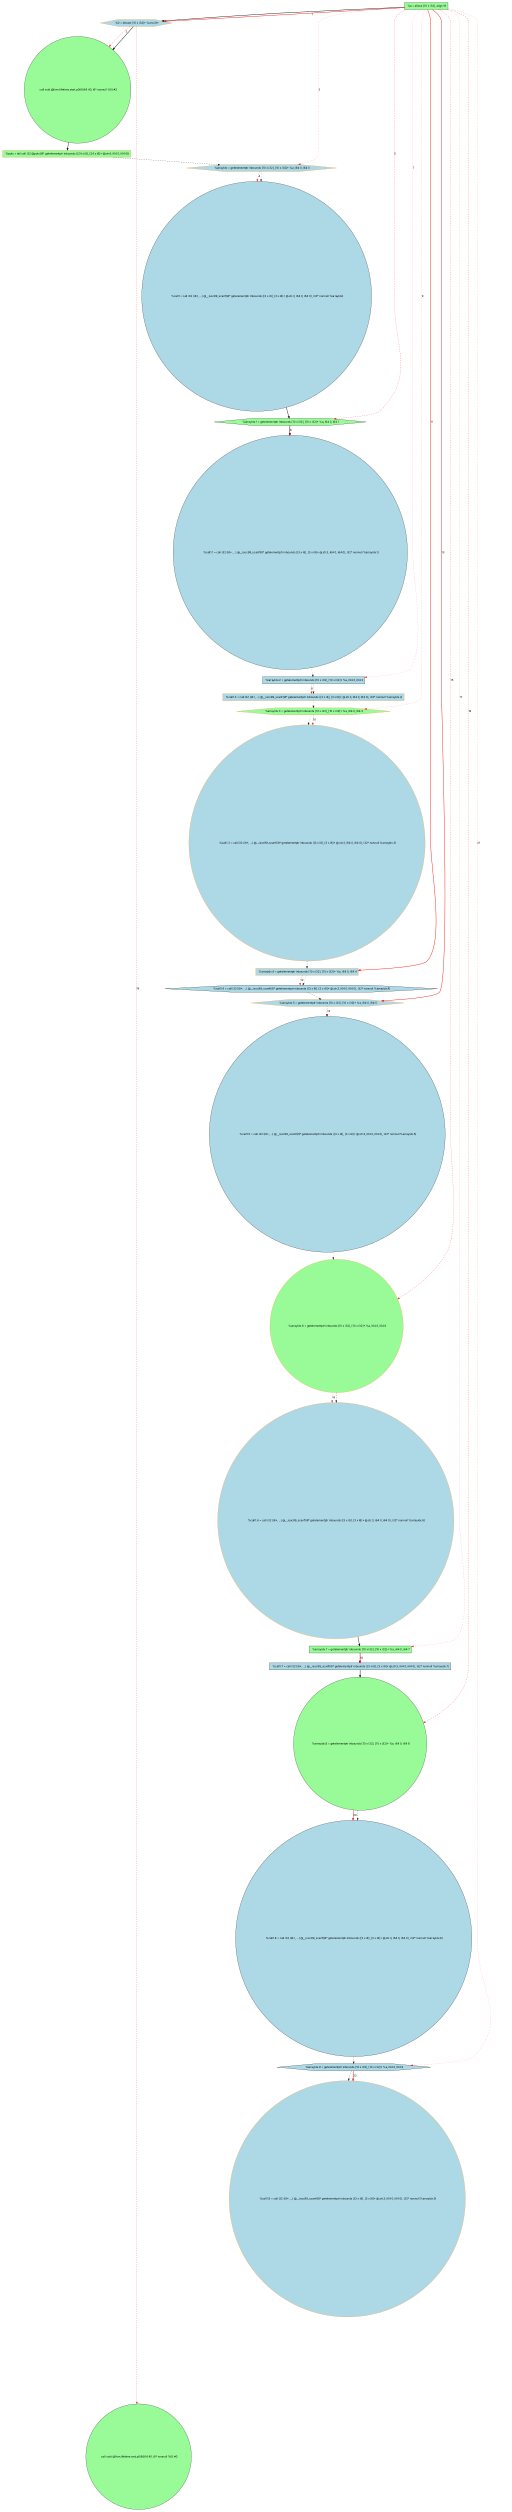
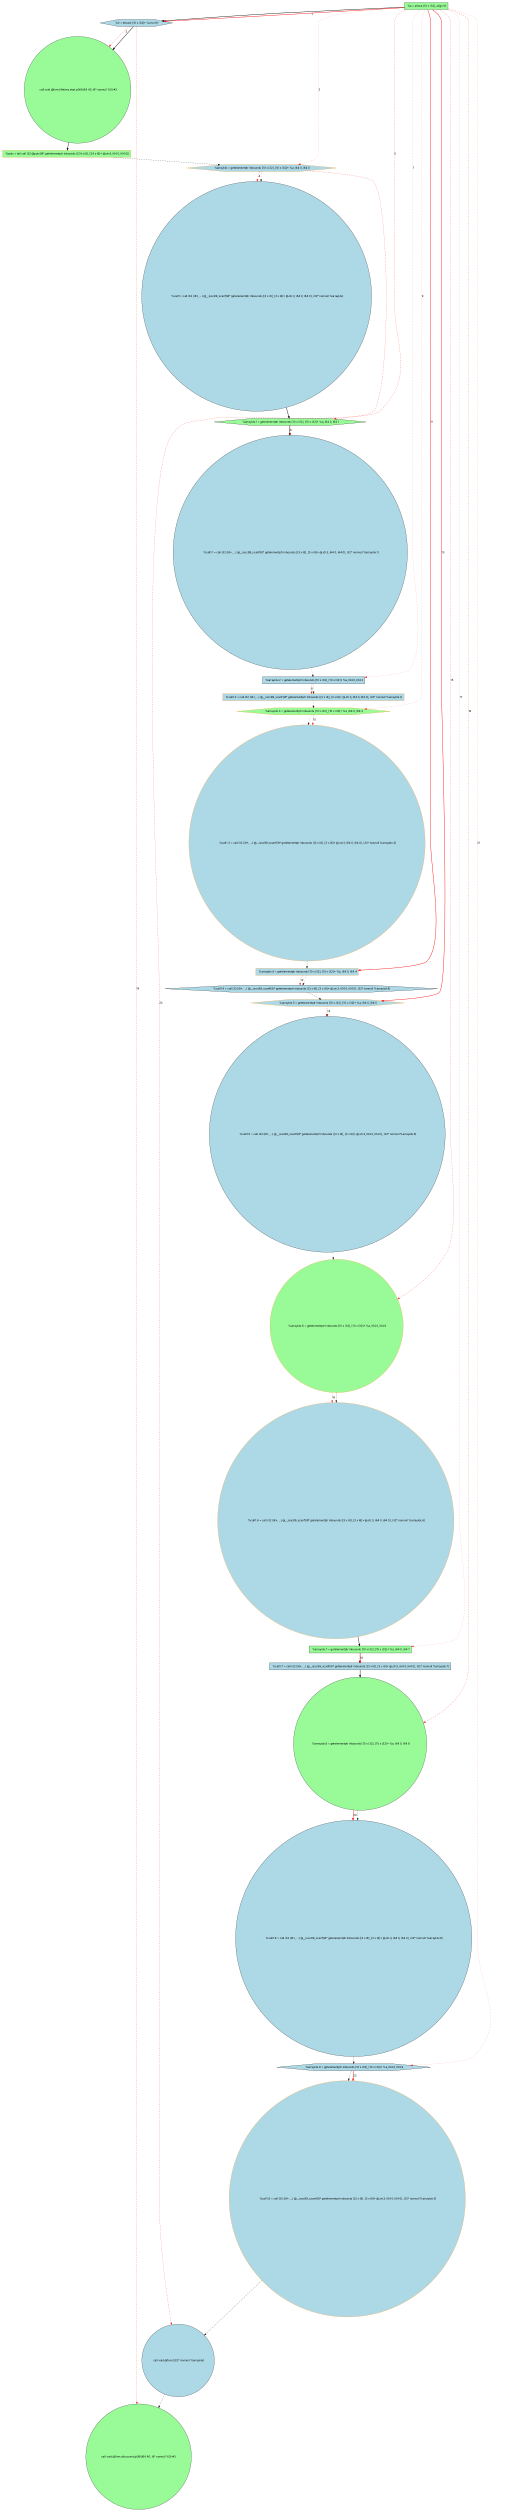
node "%0 = bitcast [10 x i32]* %a to i8*": color darkorange -> black
node "call void @func(i32* nonnull %arrayidx)": added
node "call void @llvm.lifetime.end.p0i8(i64 40, i8* nonnull %0) #3": label "call void @llvm.lifetime.end.p0i8(i64 40, i8* nonnull %0) #3" -> "call void @llvm.alloca.end.p0i8(i64 40, i8* nonnull %0) #3"
